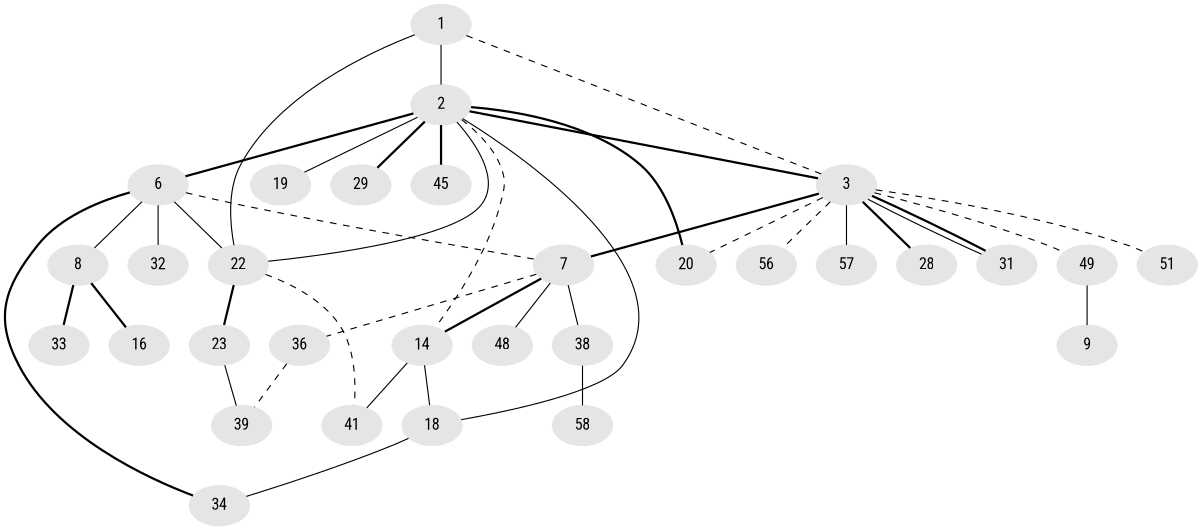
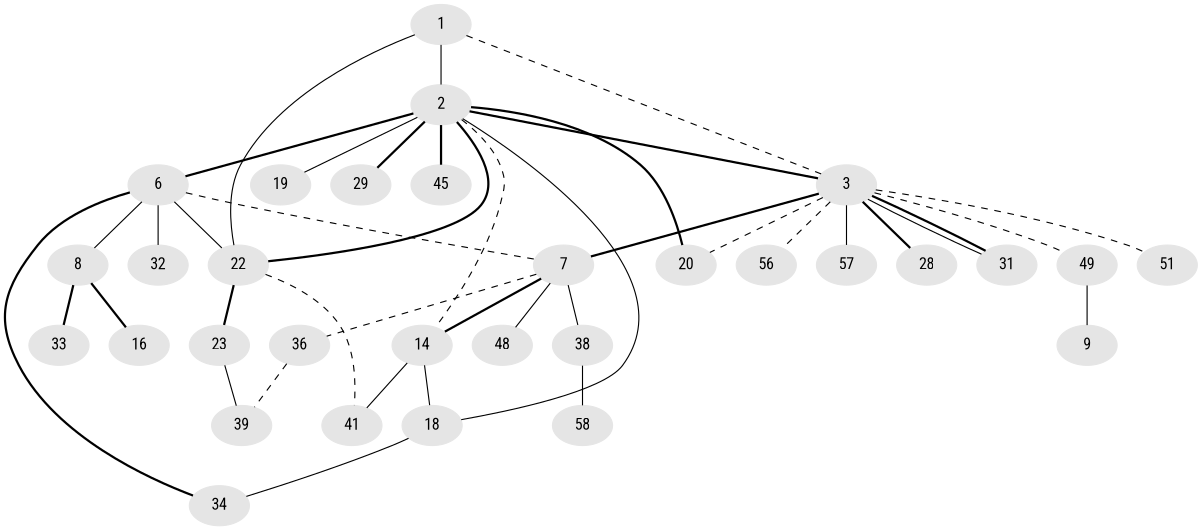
edge "2" -- "22": style solid -> bold
